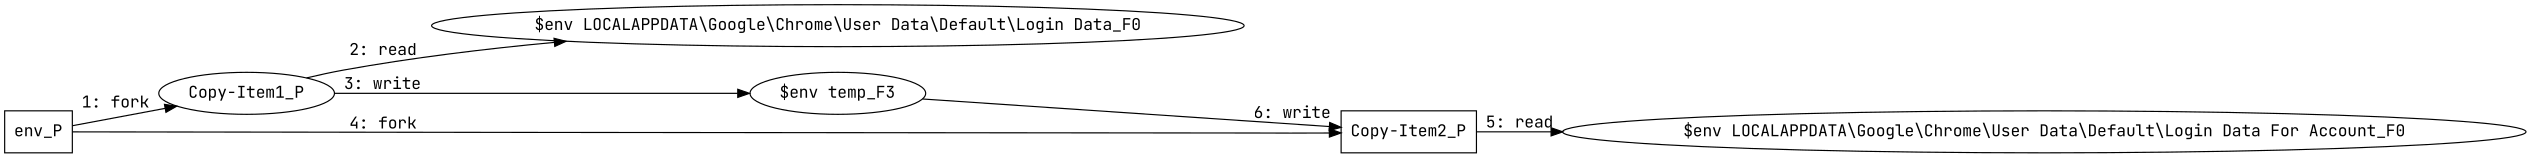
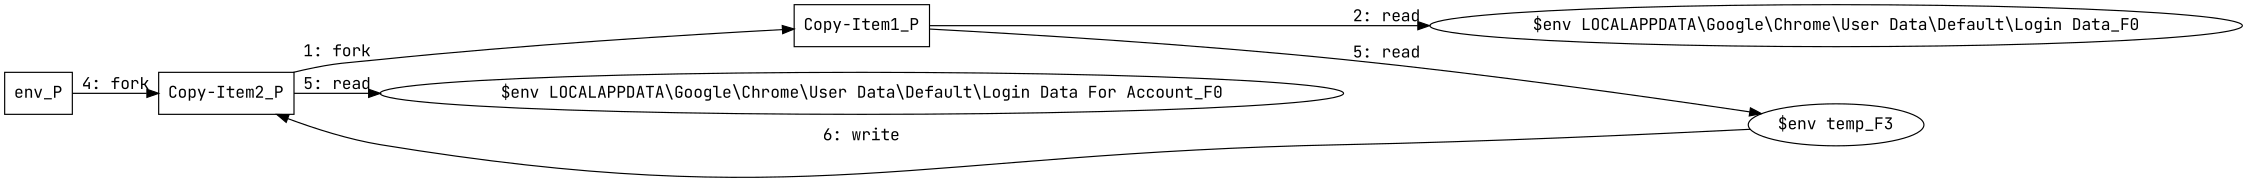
edge "Copy-Item1_P" -> "$env temp_F3": label "3: write" -> "5: read"
node "Copy-Item1_P": shape ellipse -> box
edge "env_P" -> "Copy-Item1_P": now "Copy-Item2_P" -> "Copy-Item1_P"
